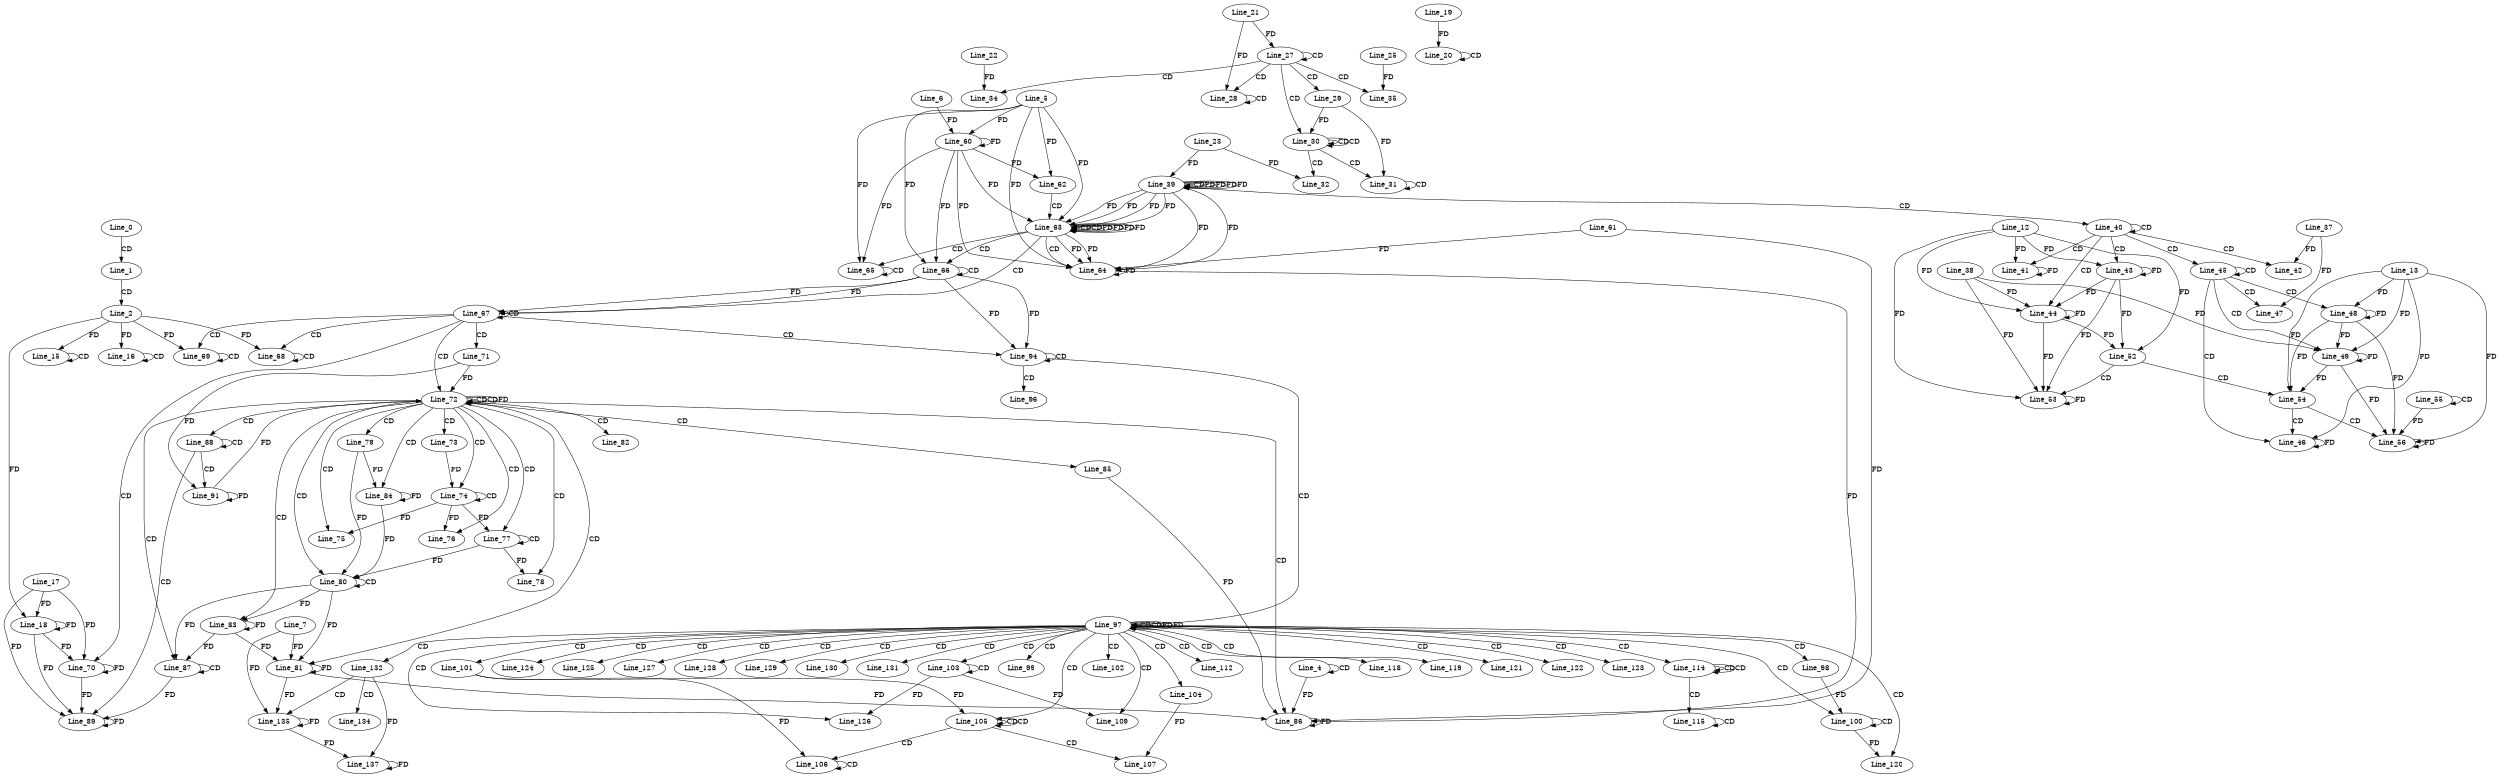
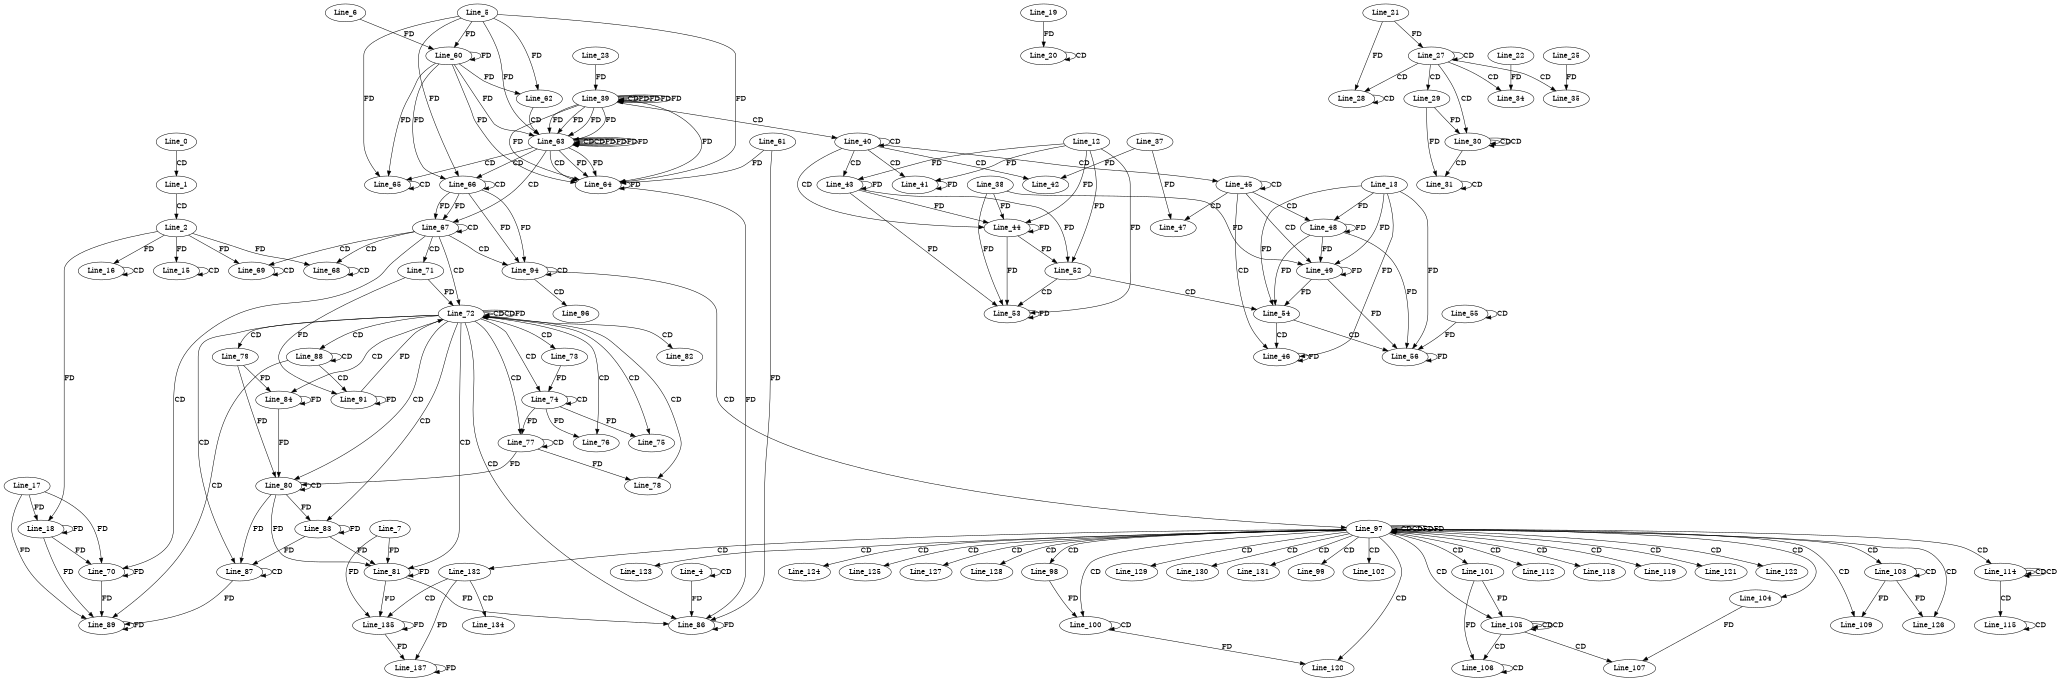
node "Line_32": removed
node "Line_85": removed
